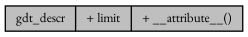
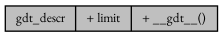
node "gdt_descr": text "+ __attribute__()" -> "+ __gdt__()"
